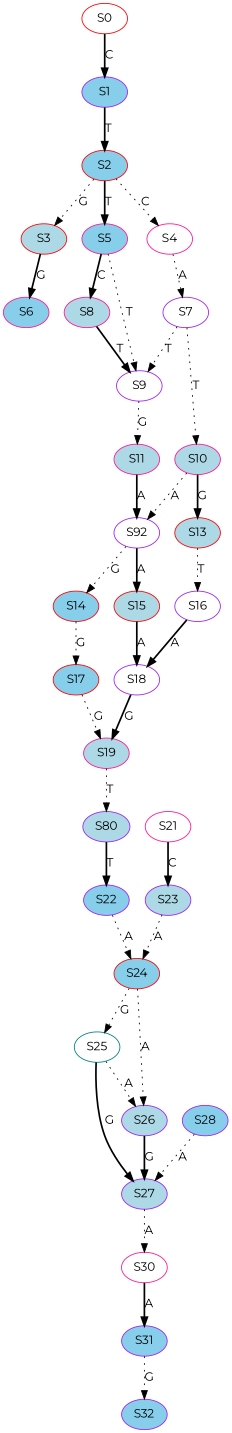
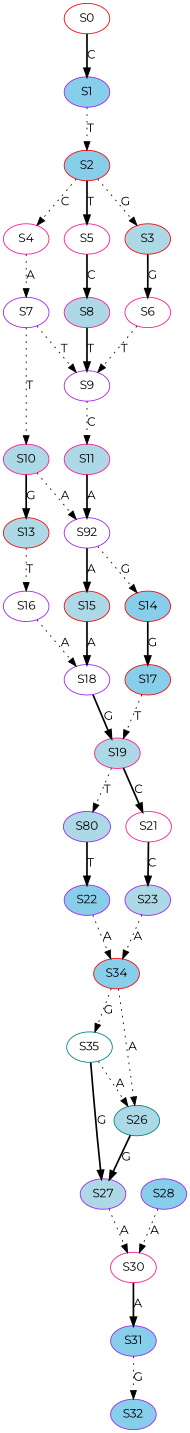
edge "S1" -> "S2": style bold -> dotted
node "S5": fillcolor skyblue -> white
edge "S5" -> "S9": now "S6" -> "S9"
node "S6": fillcolor skyblue -> white
edge "S9" -> "S11": label "G" -> "C"
edge "S14" -> "S17": style dotted -> bold
edge "S16" -> "S18": style bold -> dotted
edge "S17" -> "S19": label "G" -> "T"
edge "S19" -> "S21": added, label "C"
node "S24": label "S24" -> "S34"
node "S25": label "S25" -> "S35"
node "S26": color purple -> teal
edge "S28" -> "S27": now "S28" -> "S30"
